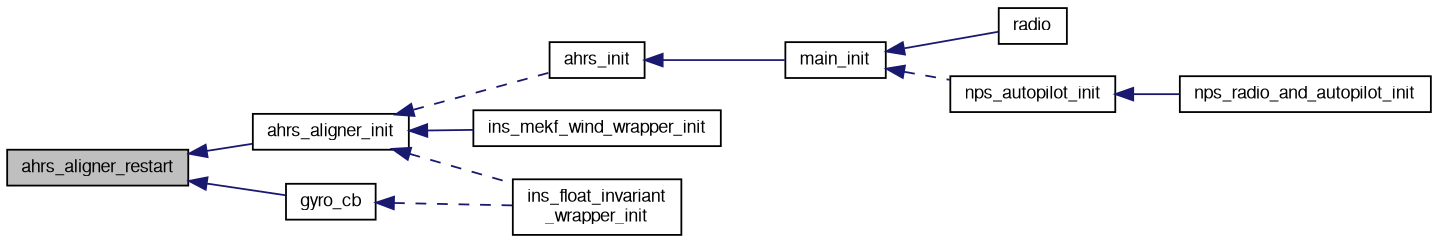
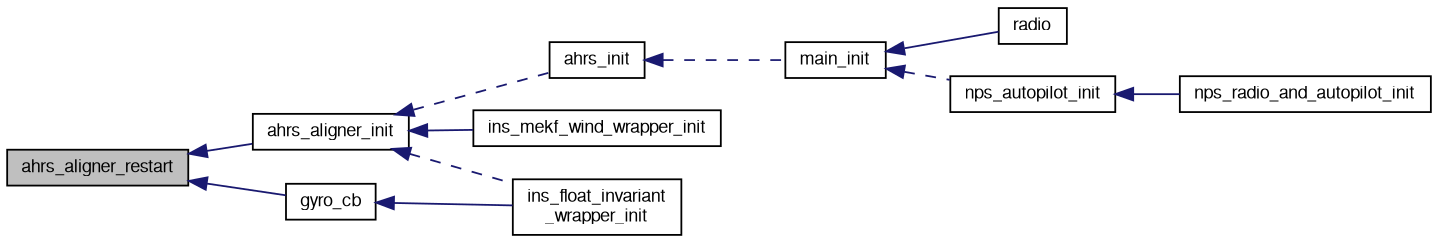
edge "main_init" -> "ahrs_init": style solid -> dashed
edge "ins_float_invariant _wrapper_init" -> "gyro_cb": style dashed -> solid
